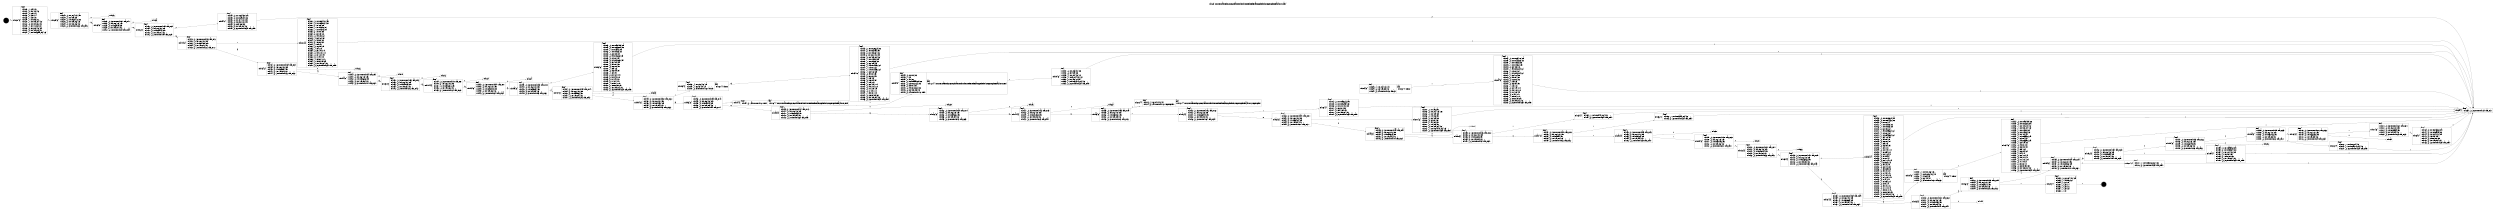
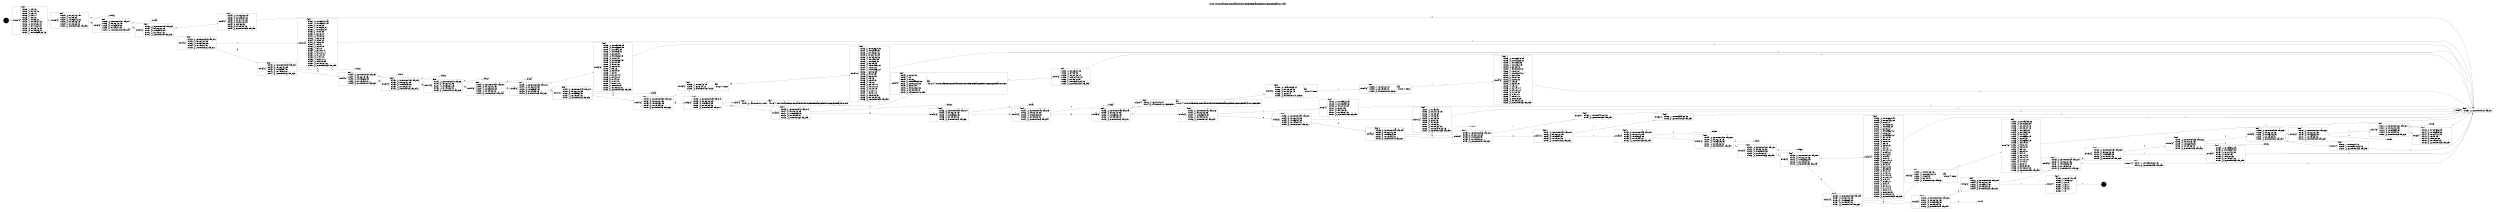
edge "0x401908 [22]" -> "0x40191e [22]": removed, label "16"
node "0x40207e [23]": added
node "0x401c35": added
